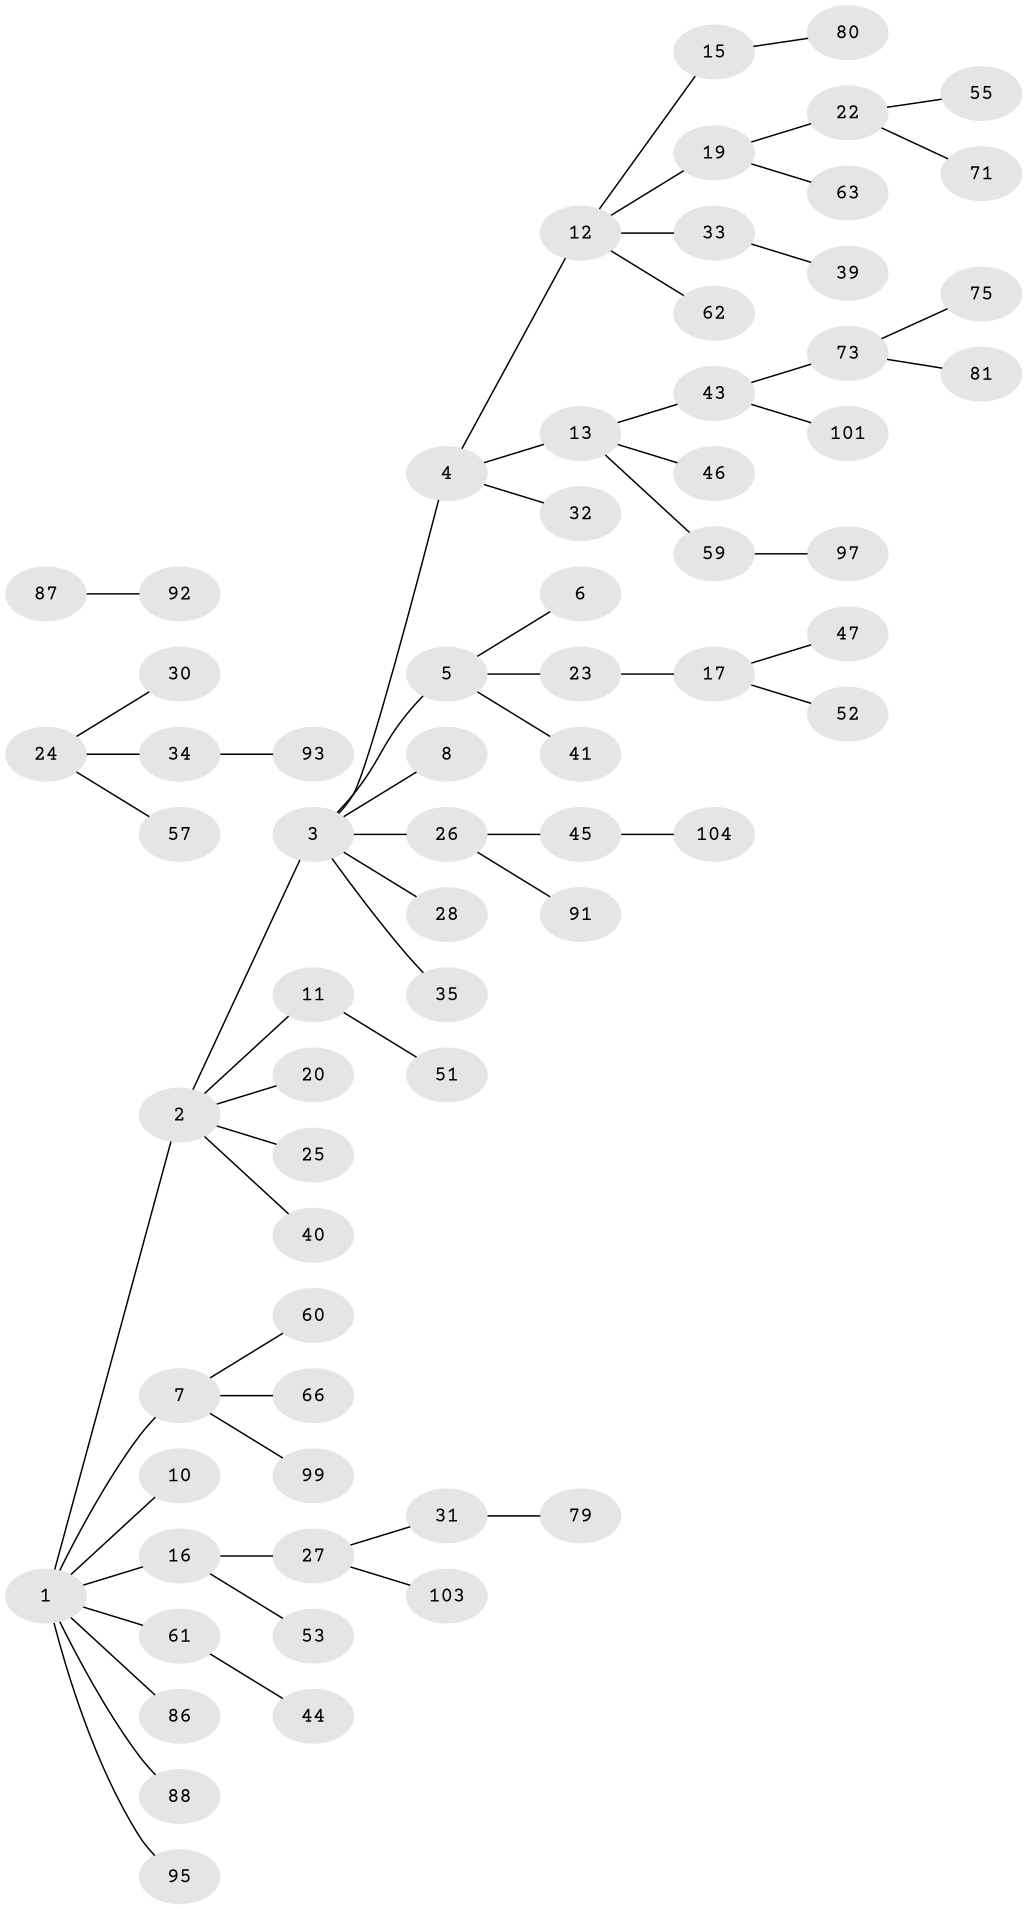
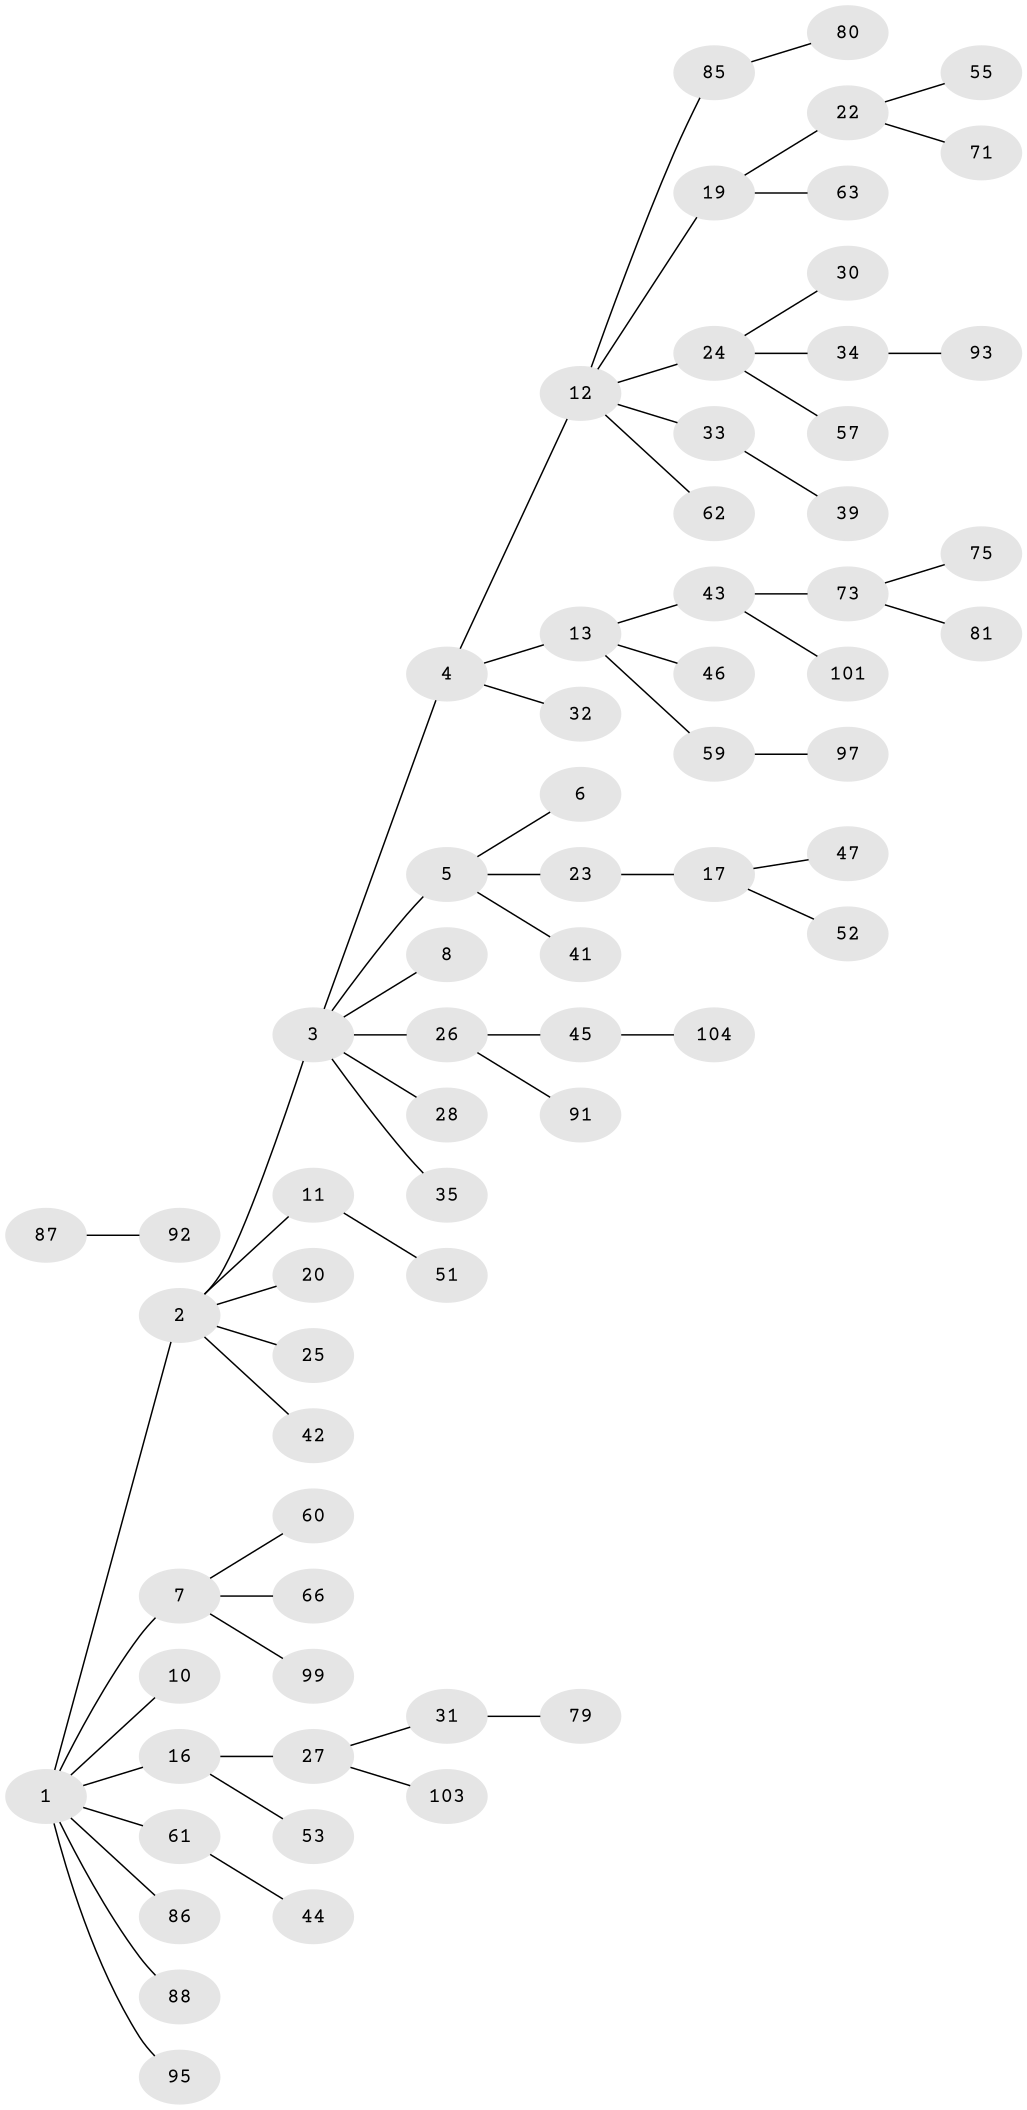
node "15": label "15" -> "85"
edge "24" -- "12": added
node "40": label "40" -> "42"
